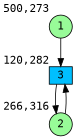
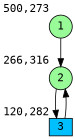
edge "1 500,273" -> "3 120,282": now "1 500,273" -> "2 266,316"
